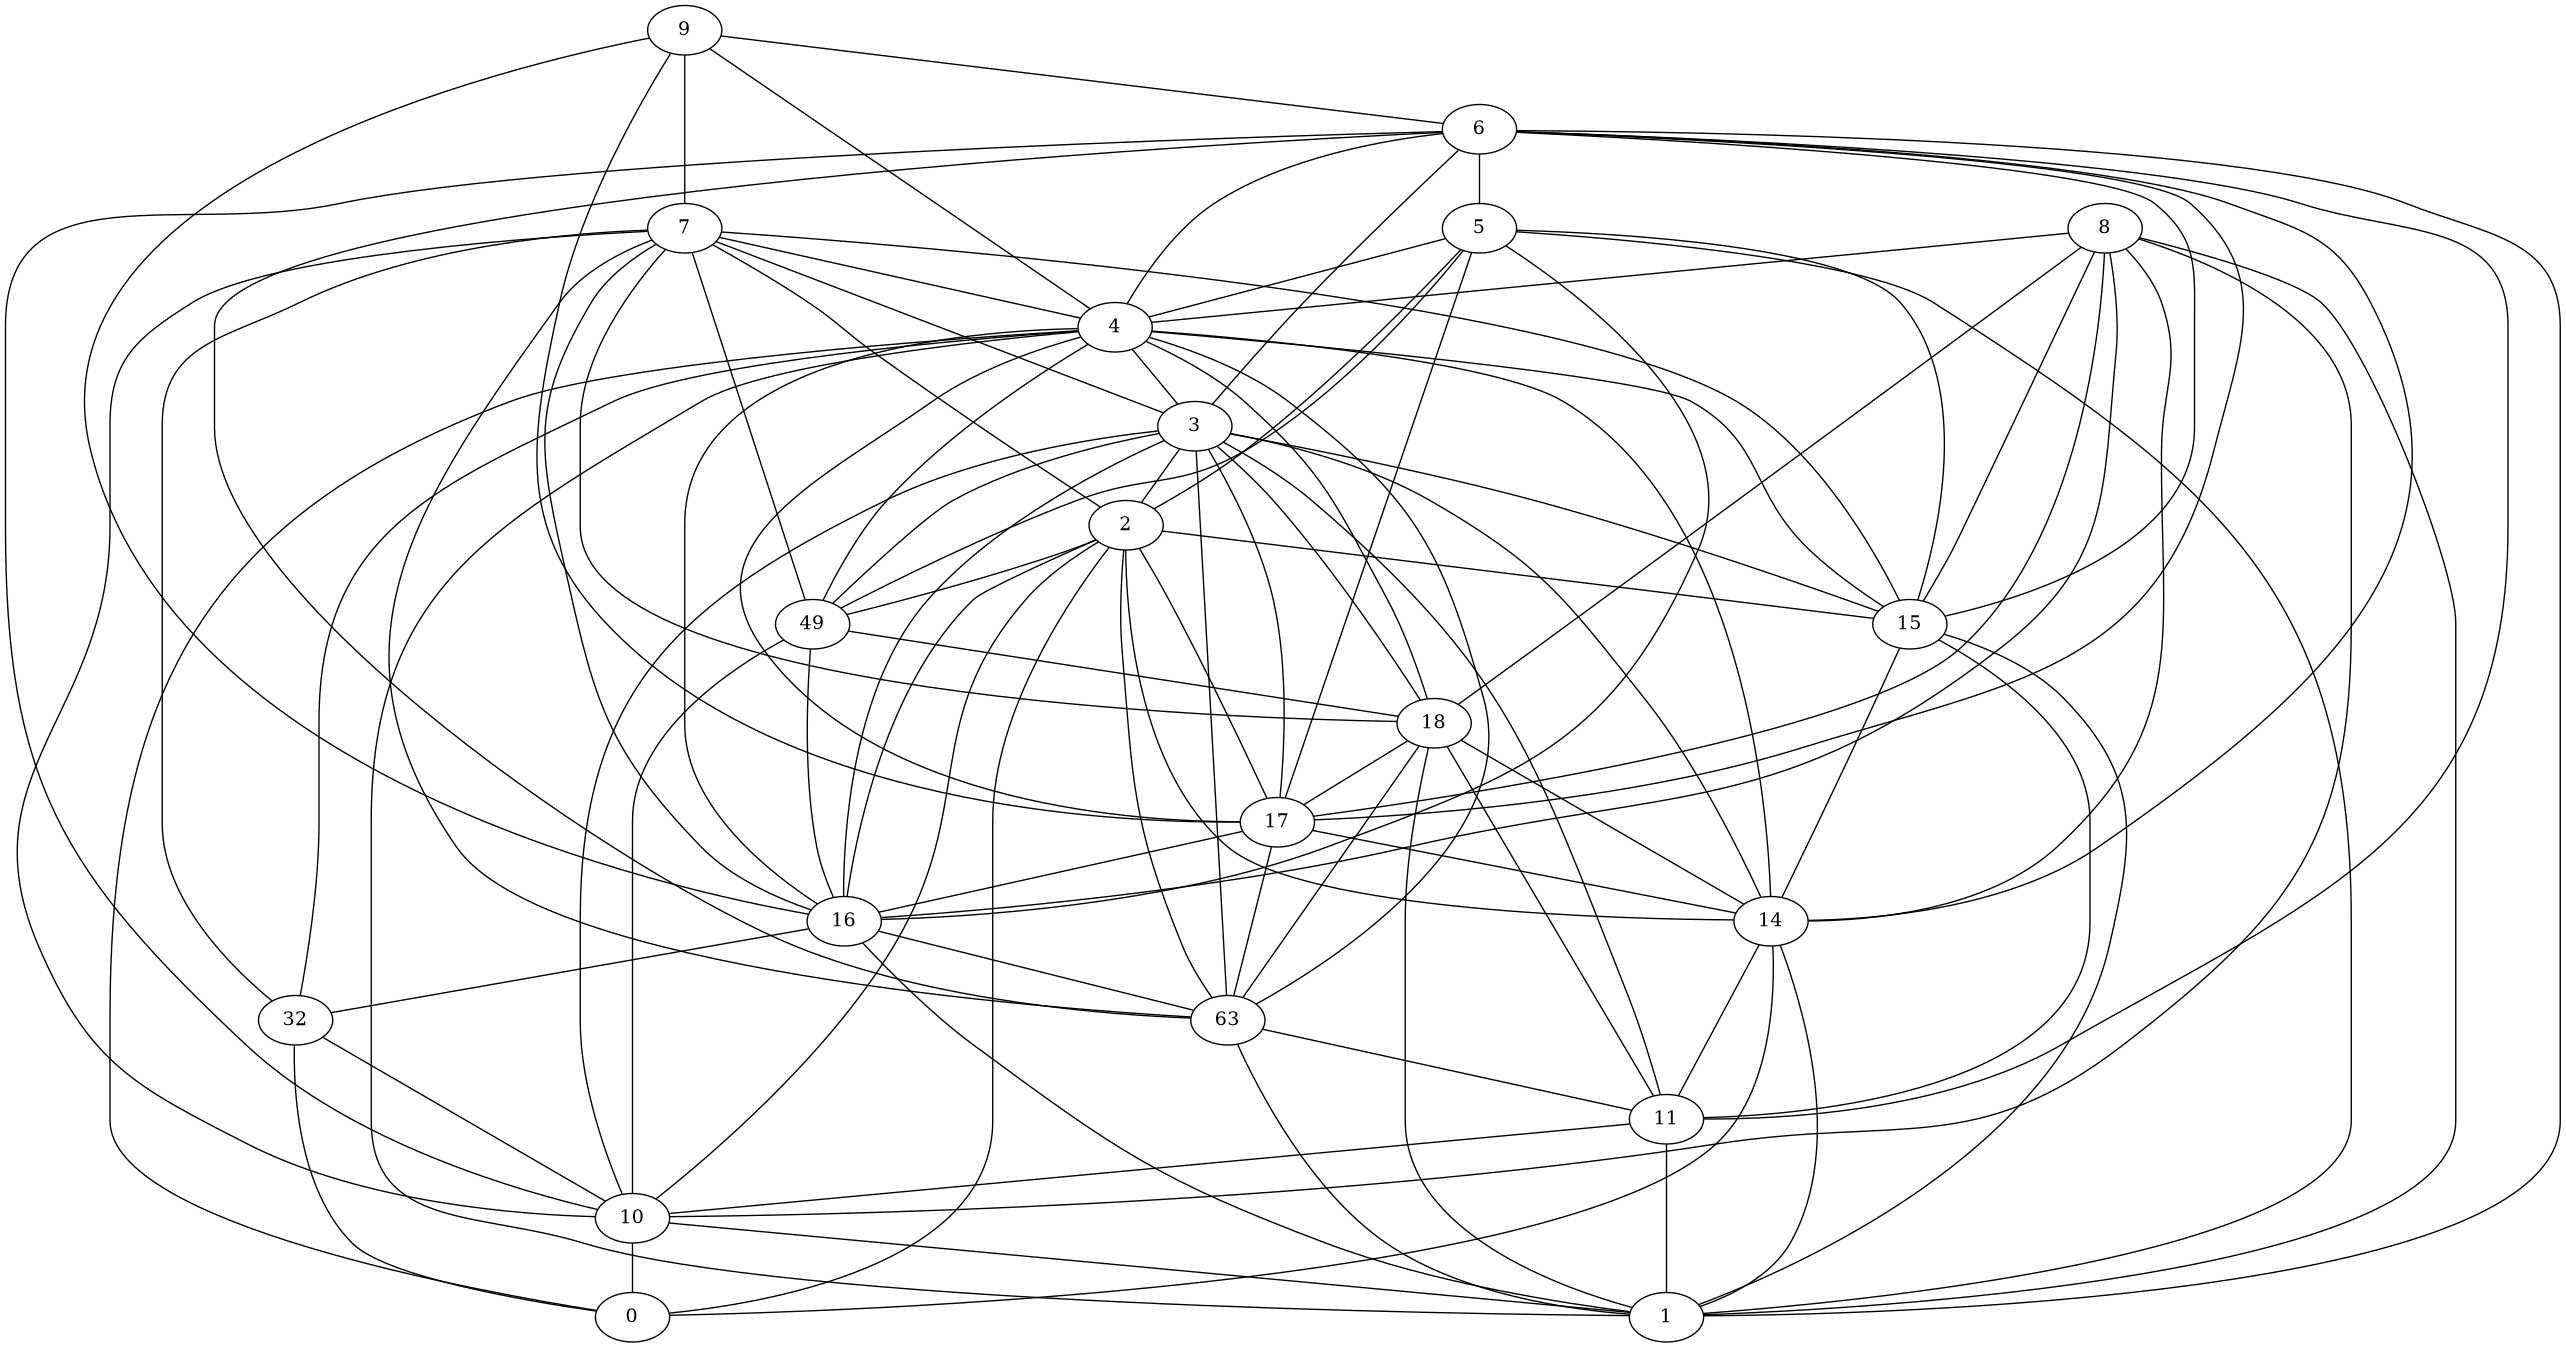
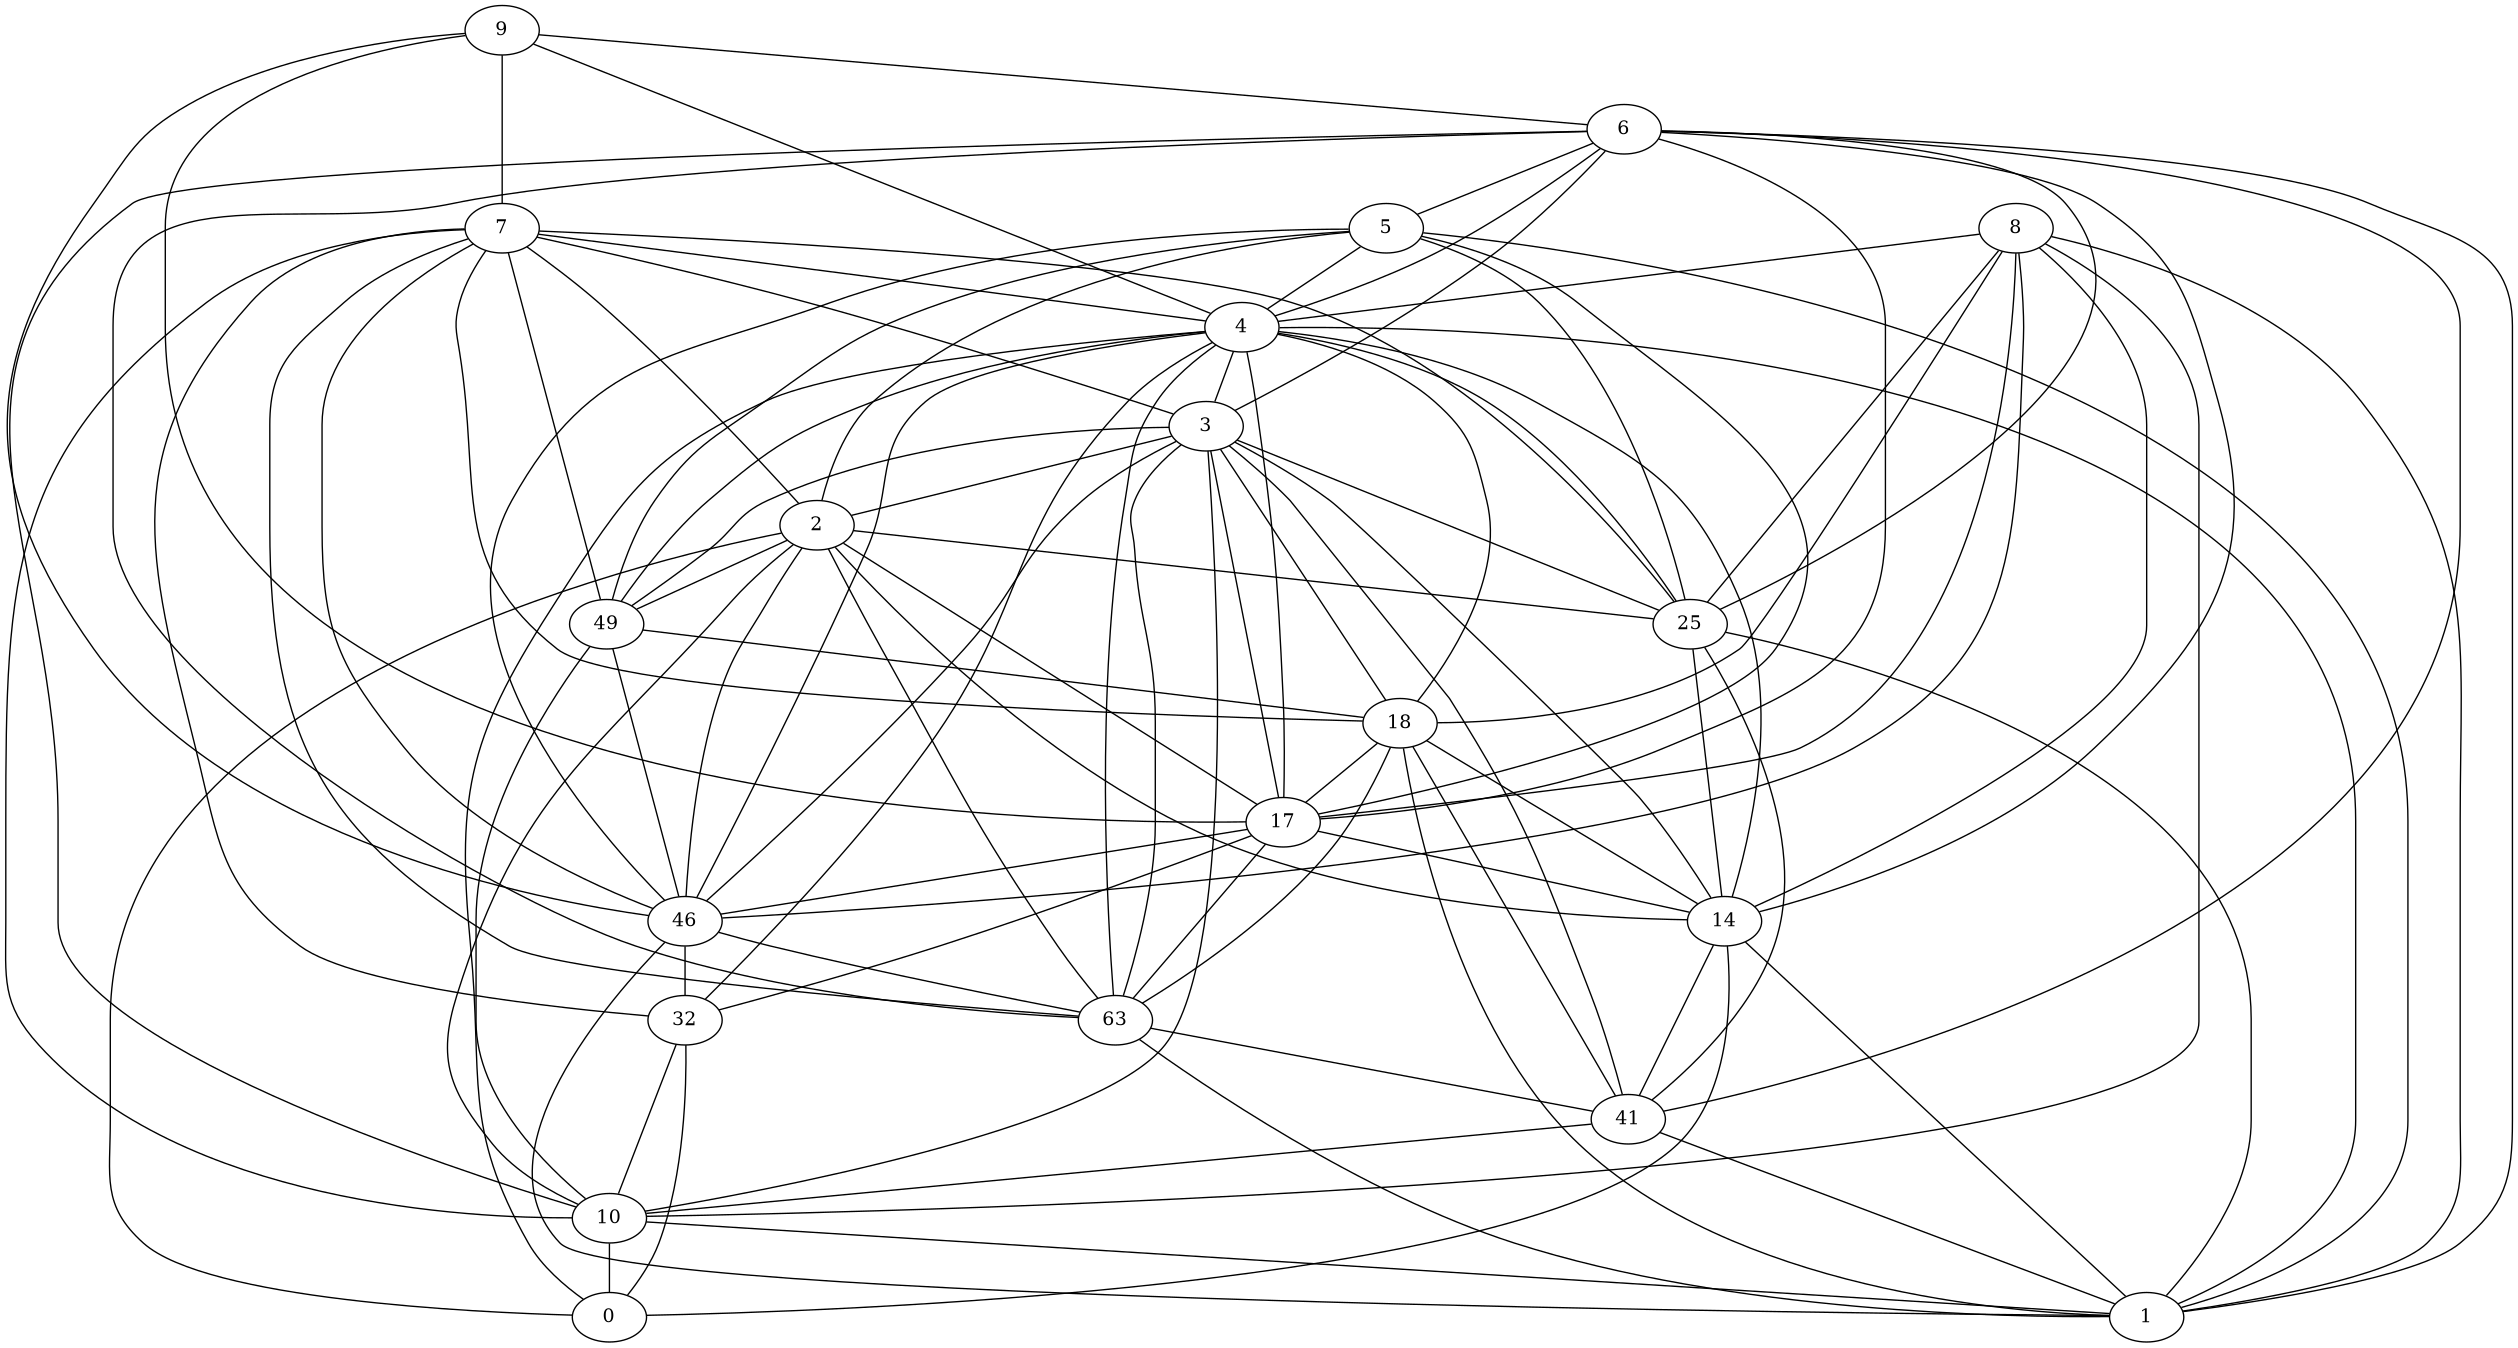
node "15": label "15" -> "25"
node "16": label "16" -> "46"
edge "17" -- "32": added
node "11": label "11" -> "41"
